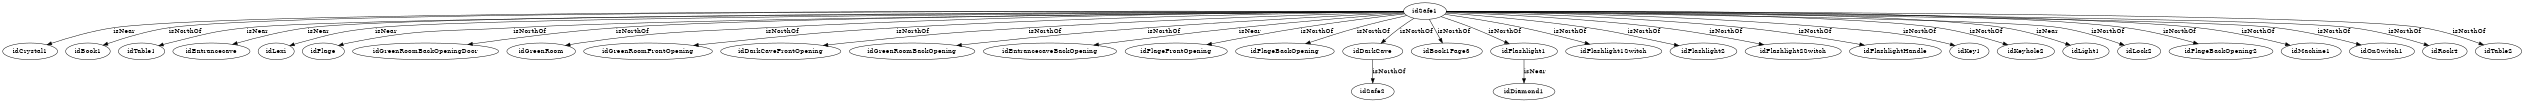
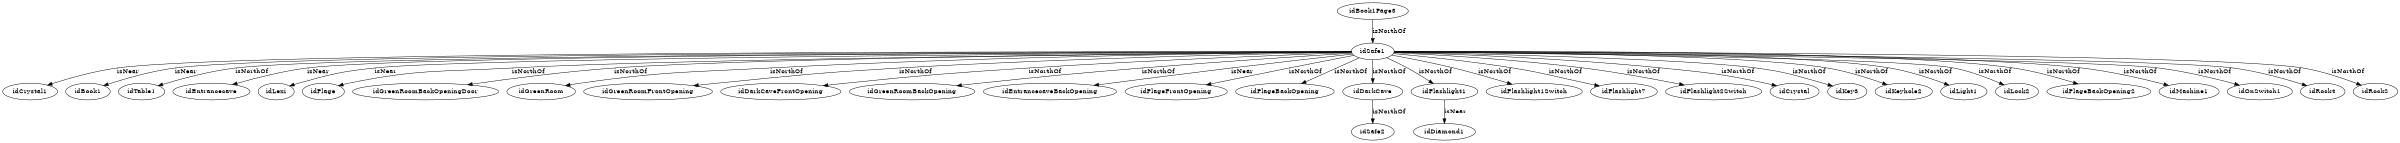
edge "idSafe1" -> "idBook1Page3": reversed
edge "idSafe1" -> "idBook1": label "isNorthOf" -> "isNear"
edge "idSafe1" -> "idTable1": label "isNear" -> "isNorthOf"
edge "idSafe1" -> "idLight1": label "isNear" -> "isNorthOf"
node "idFlashlight2": label "idFlashlight2" -> "idFlashlight7"
node "idFlashlightHandle": label "idFlashlightHandle" -> "idCrystal"
node "idKey1": label "idKey1" -> "idKey3"
node "idTable2": label "idTable2" -> "idRock2"
